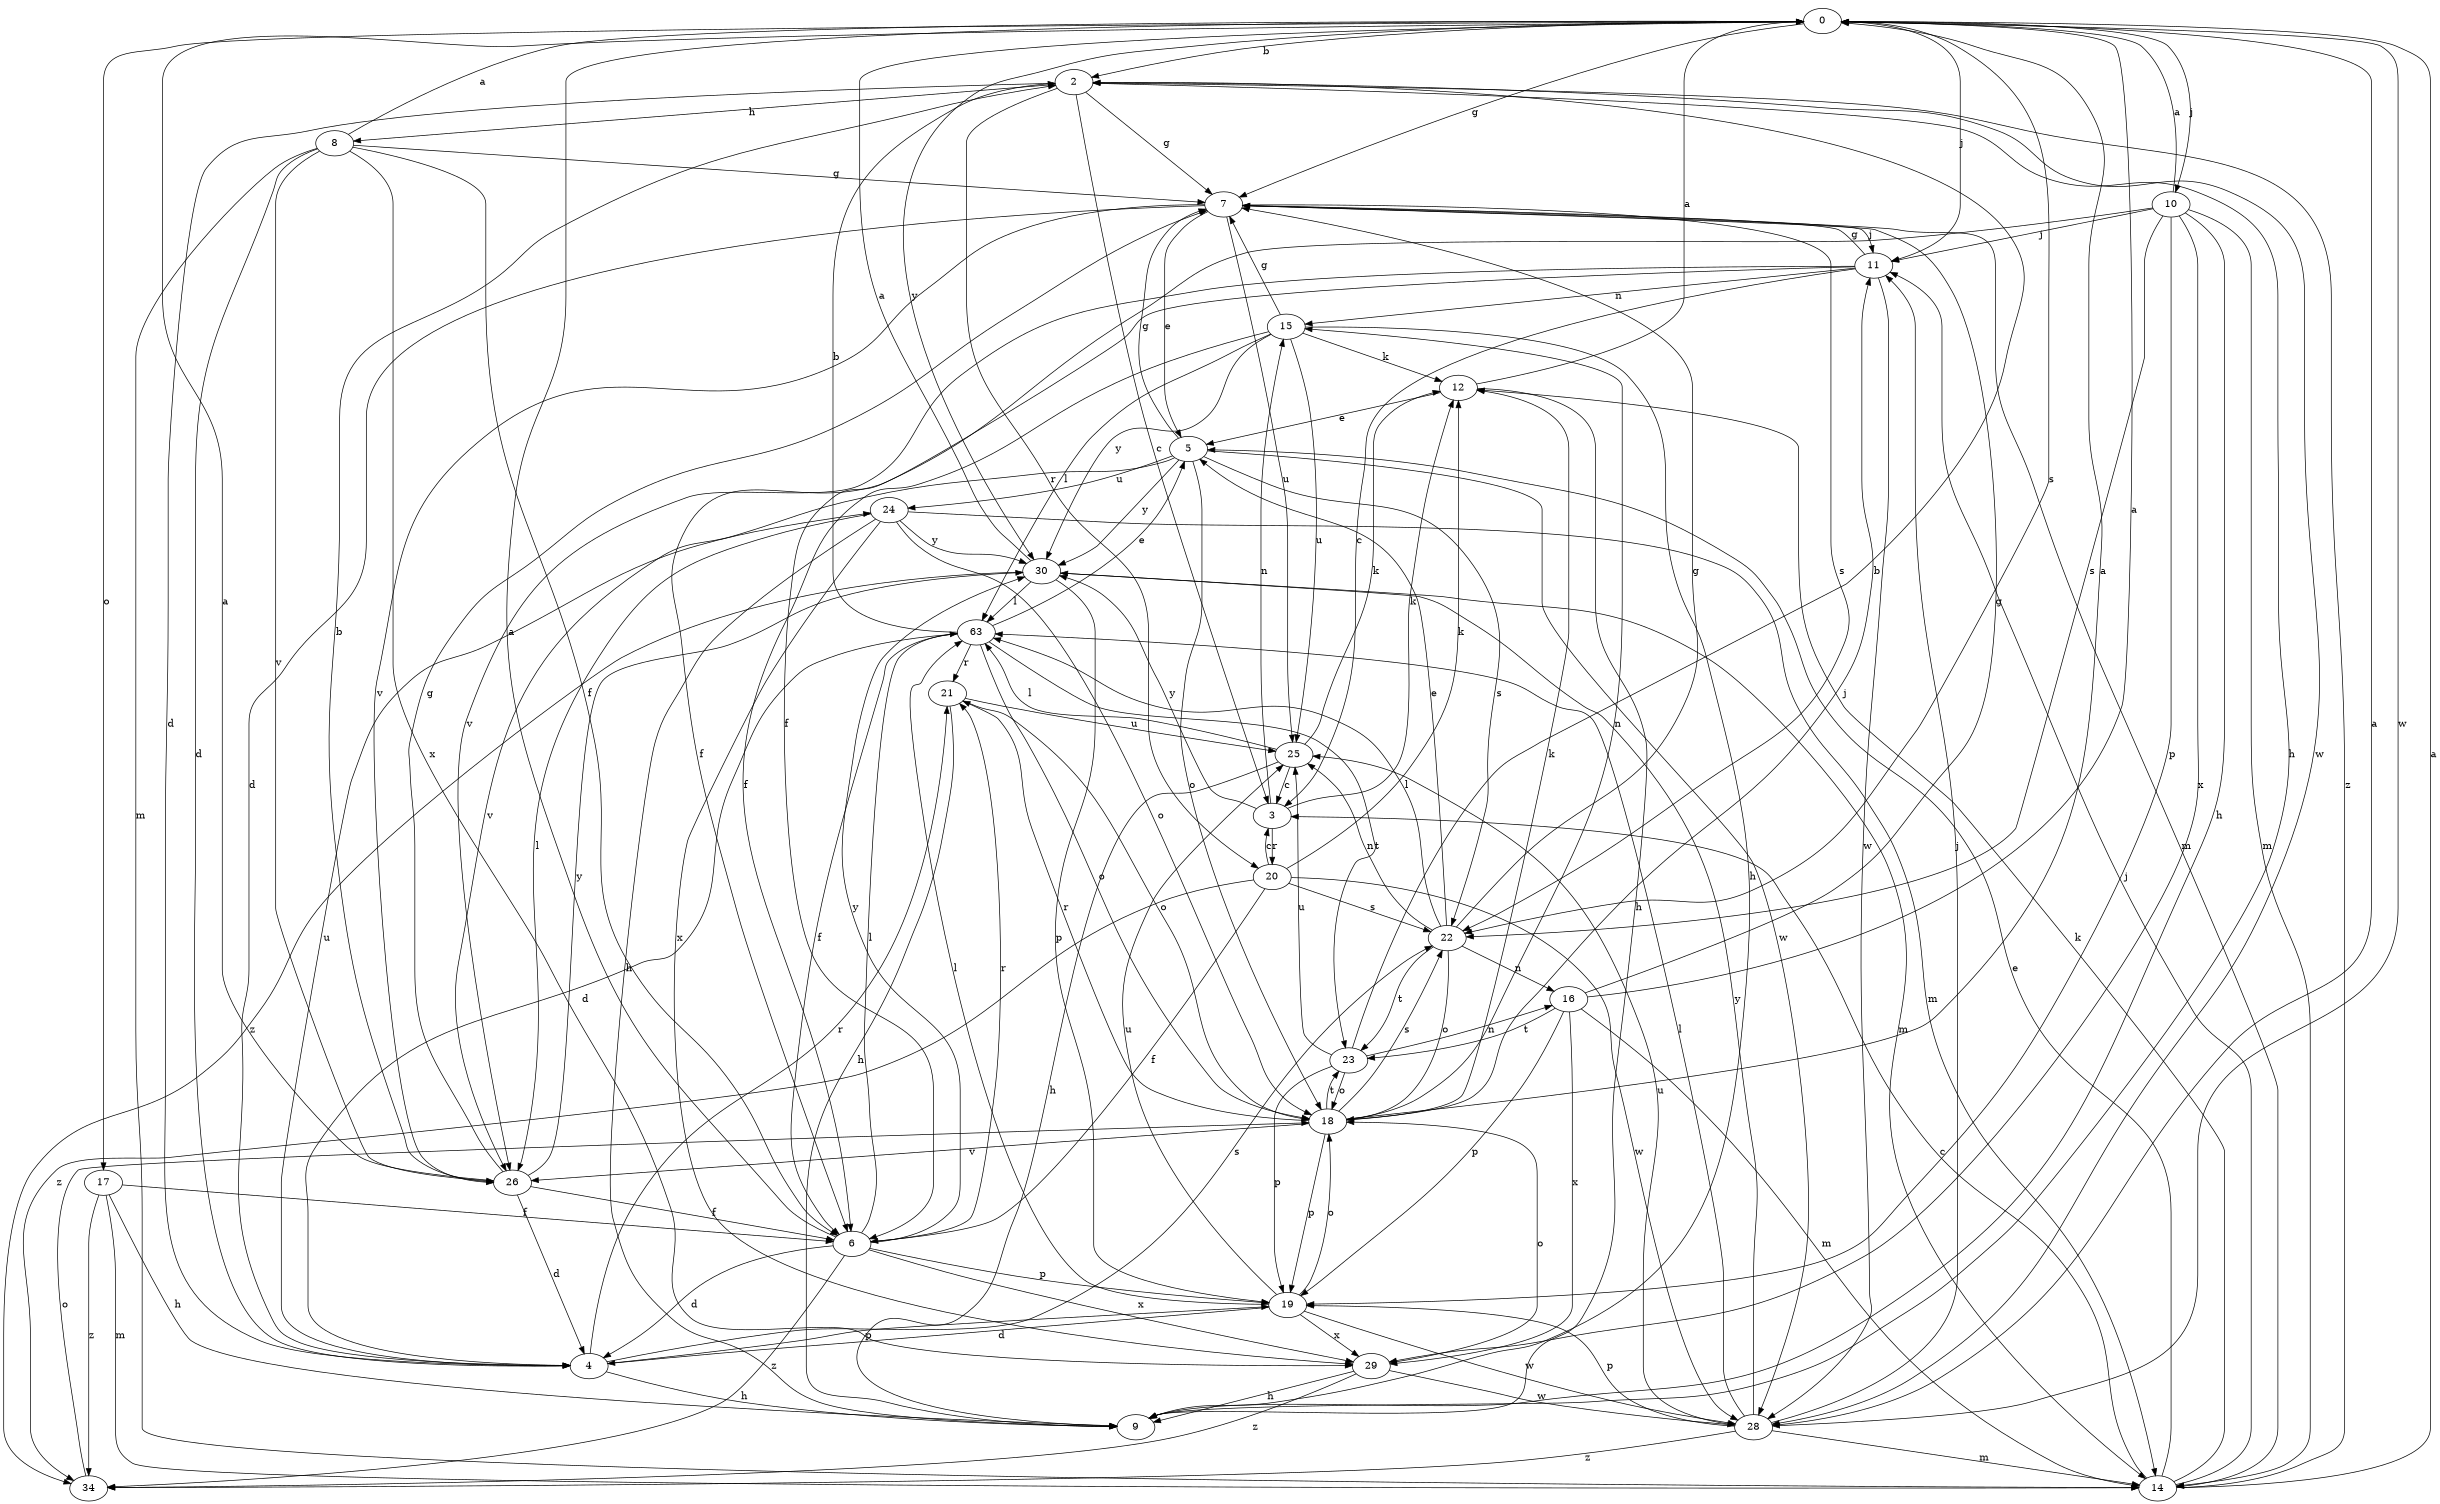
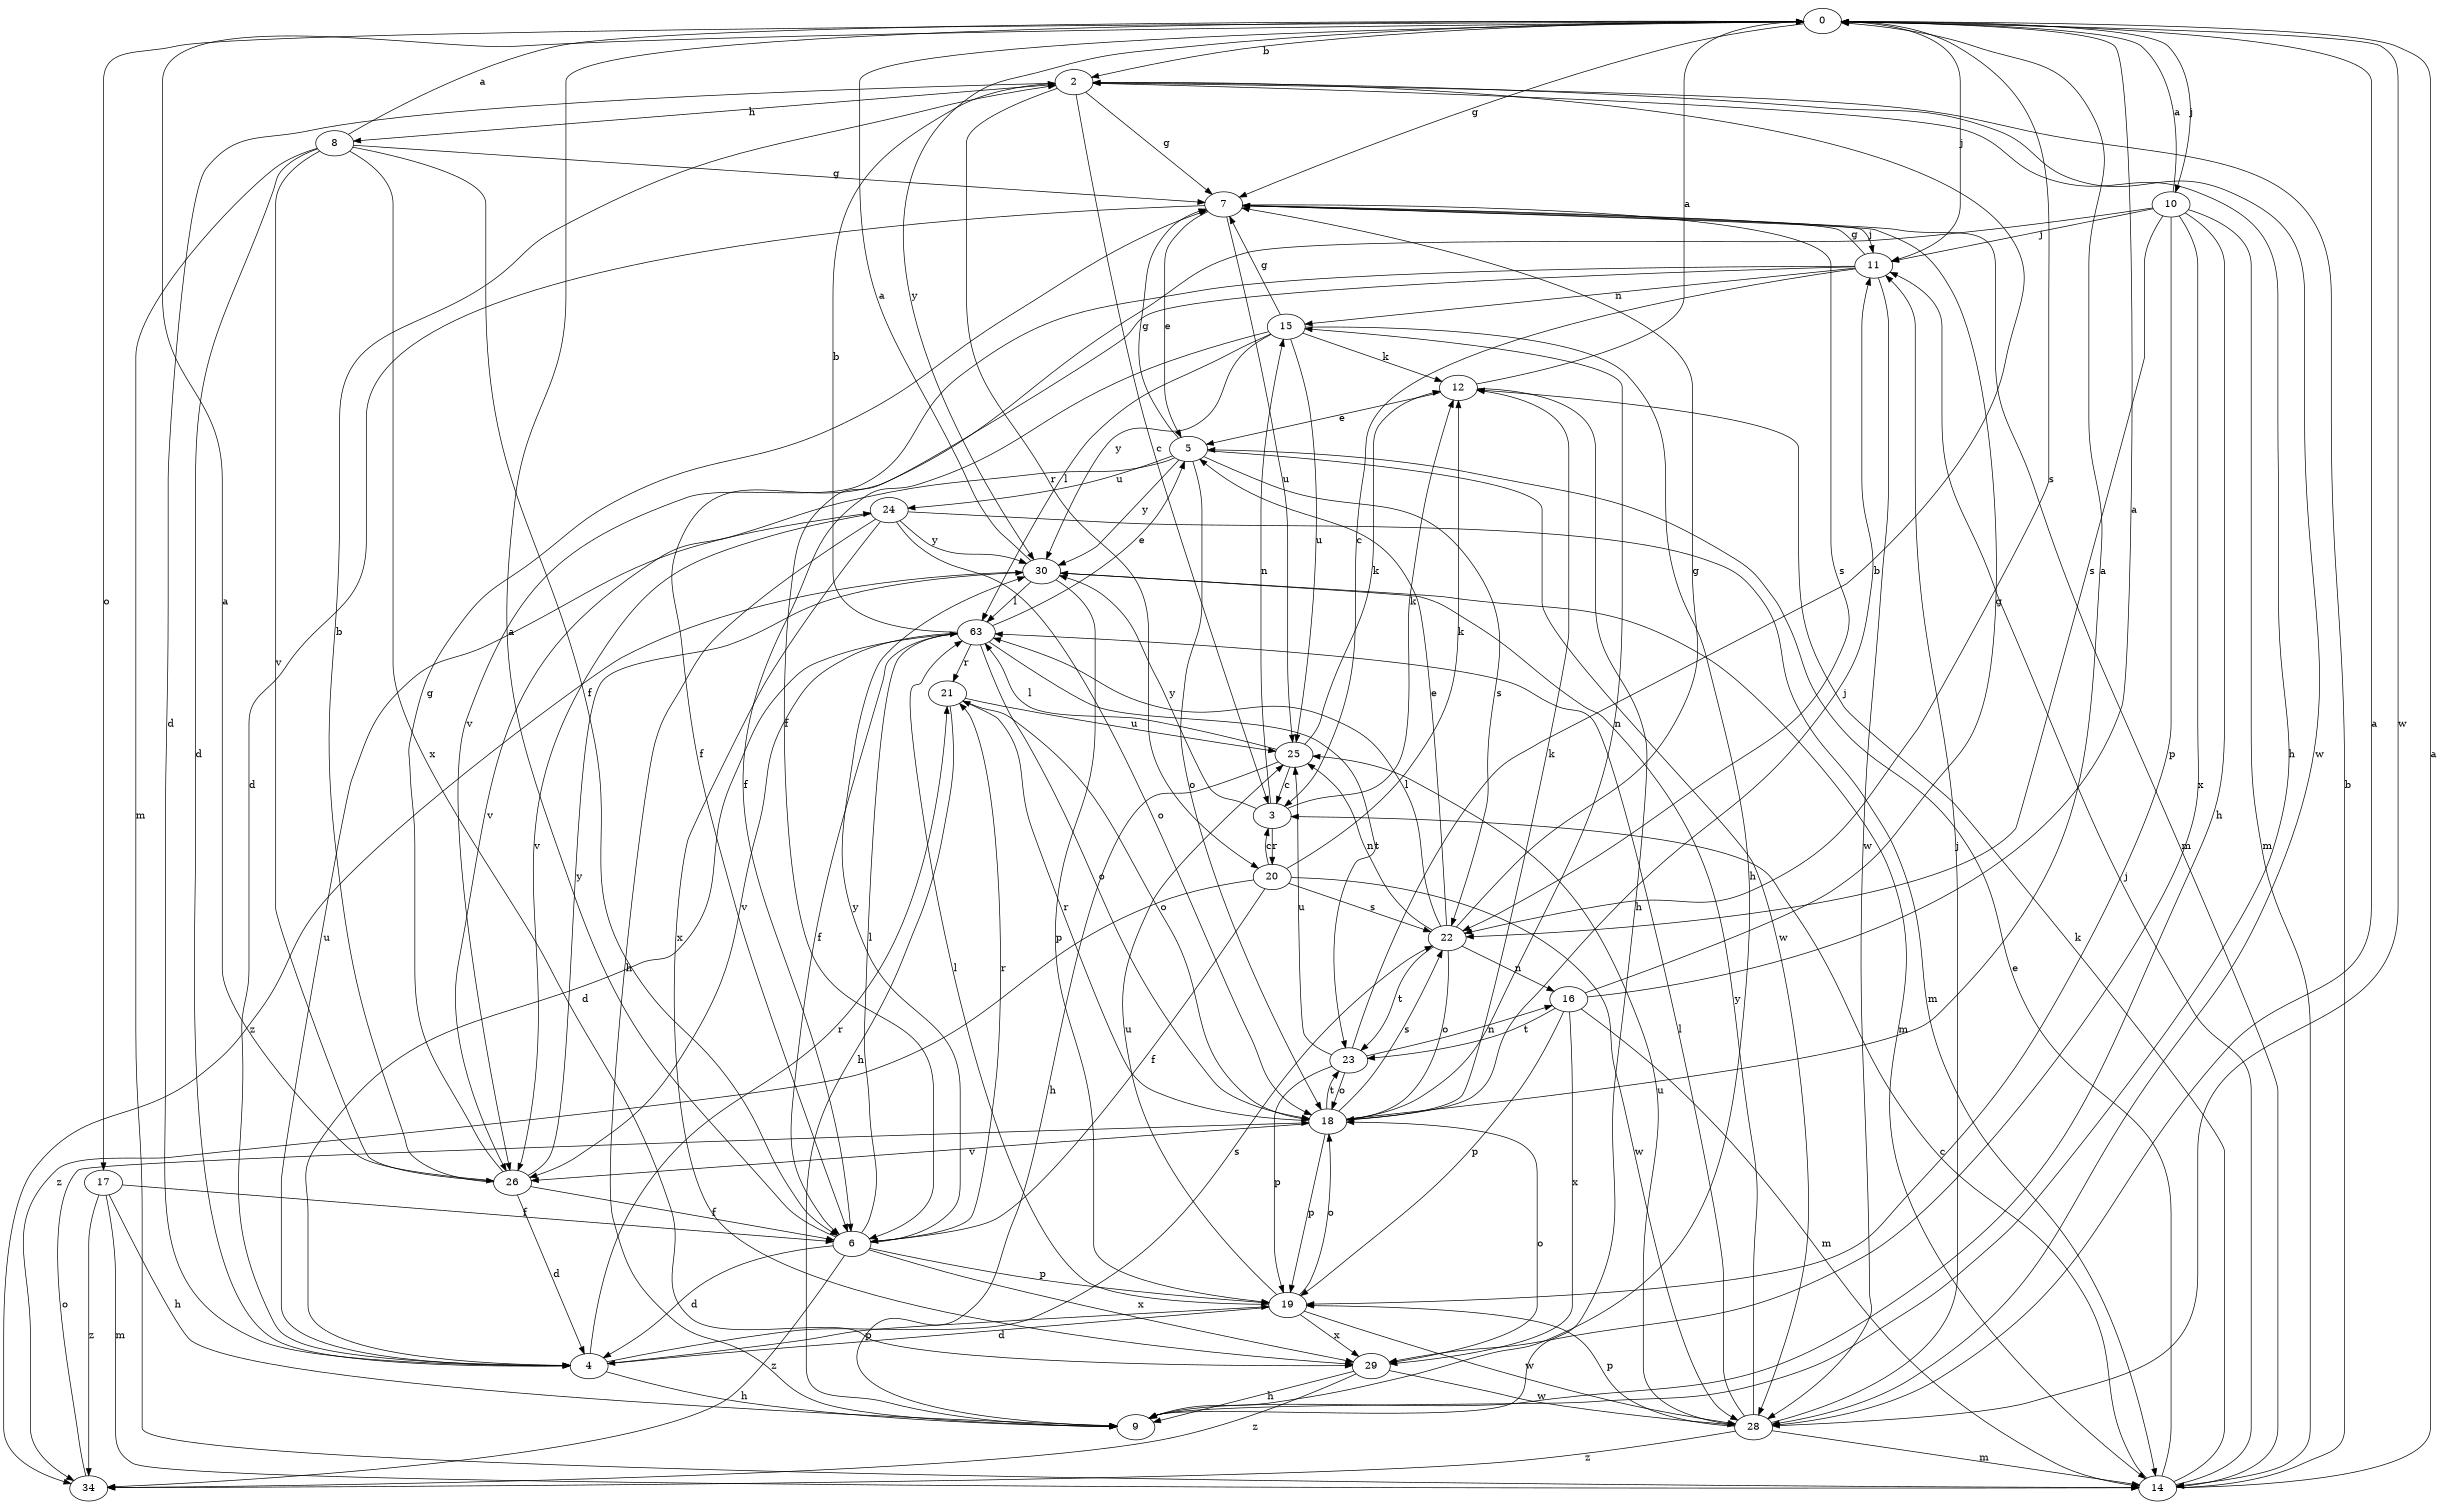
edge "7" -> "26": now "63" -> "26"
edge "14" -> "2": label "z" -> "b"
edge "24" -> "26": label "l" -> "v"
